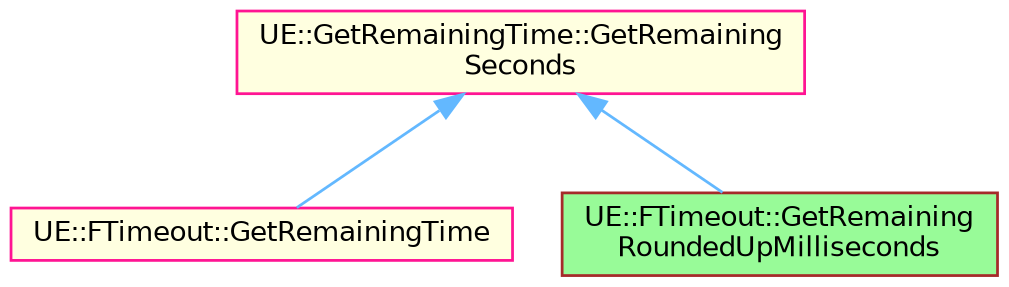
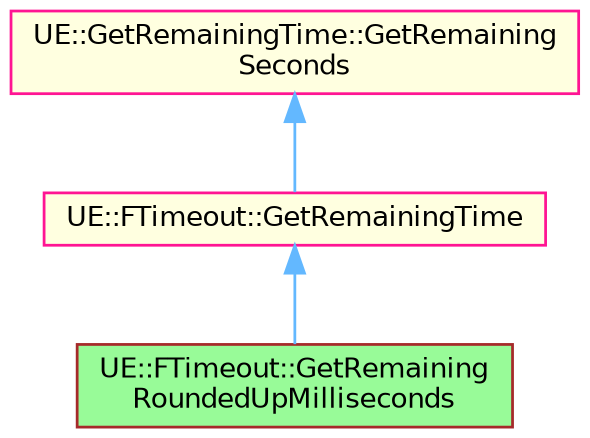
edge "UE::FTimeout::GetRemaining RoundedUpMilliseconds" -> "UE::GetRemainingTime::GetRemaining Seconds": now "UE::FTimeout::GetRemaining RoundedUpMilliseconds" -> "UE::FTimeout::GetRemainingTime"
